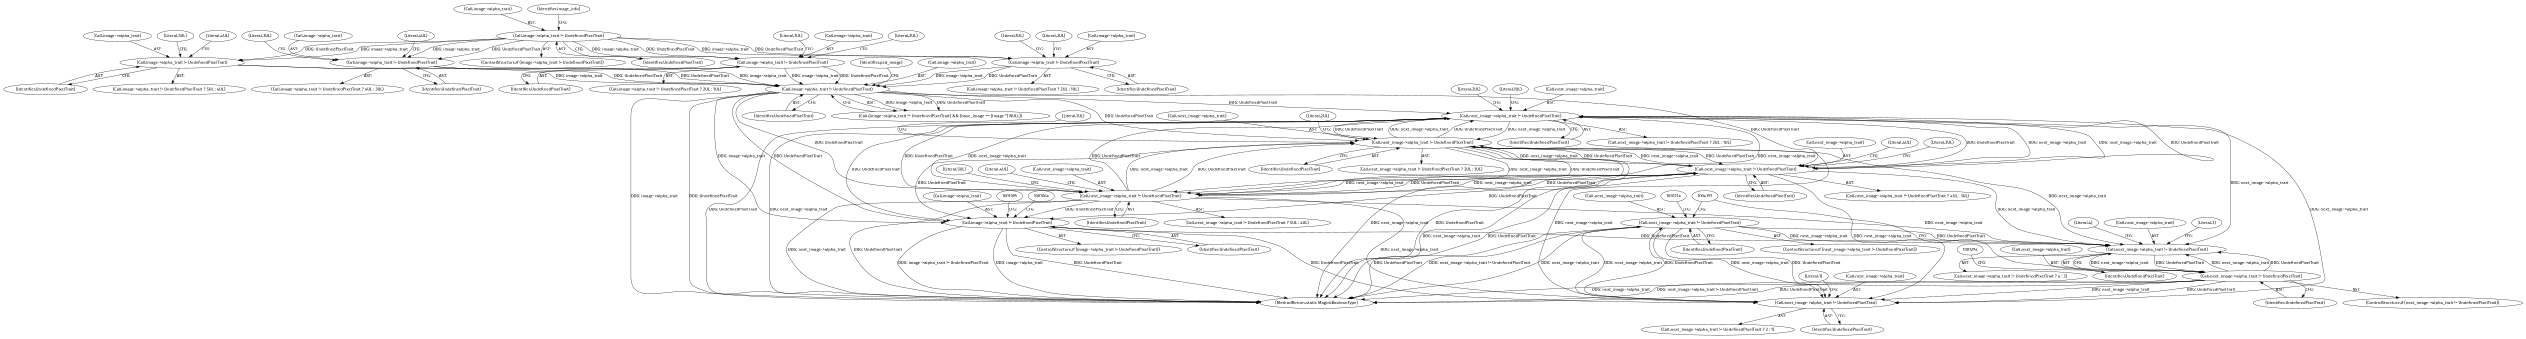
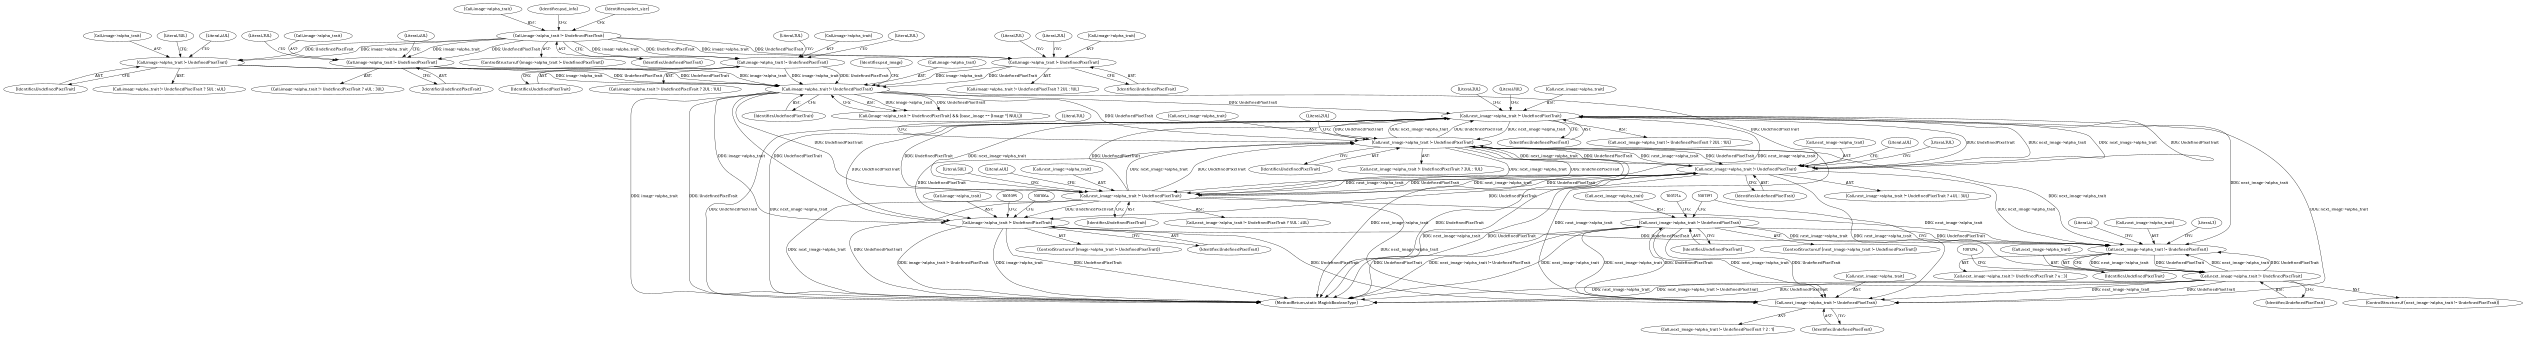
node "(Identifier,image_info)": label "(Identifier,image_info)" -> "(Identifier,psd_info)"
node "(Identifier,packet_size)": added
node "1004391": label "1004391" -> "1001391"
node "(Literal,1)": removed
